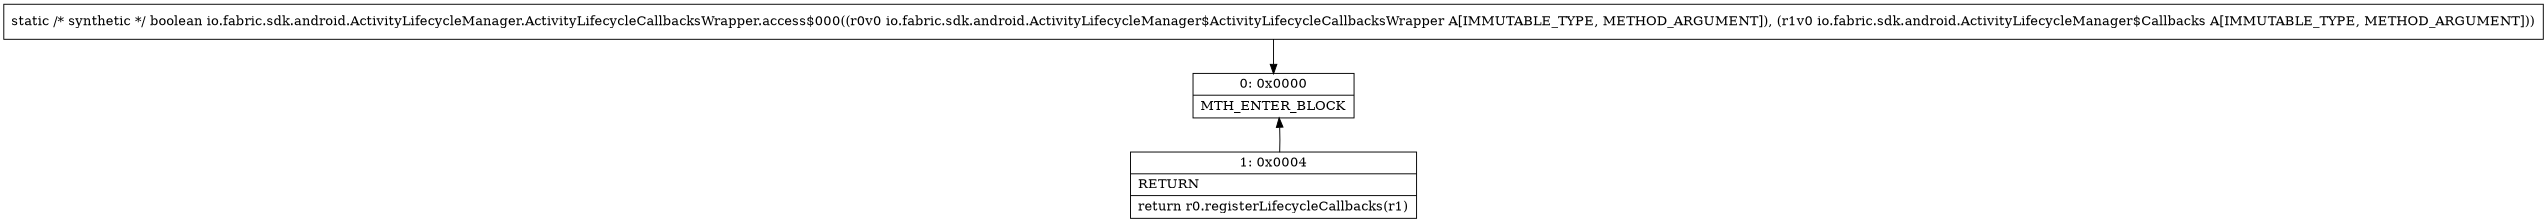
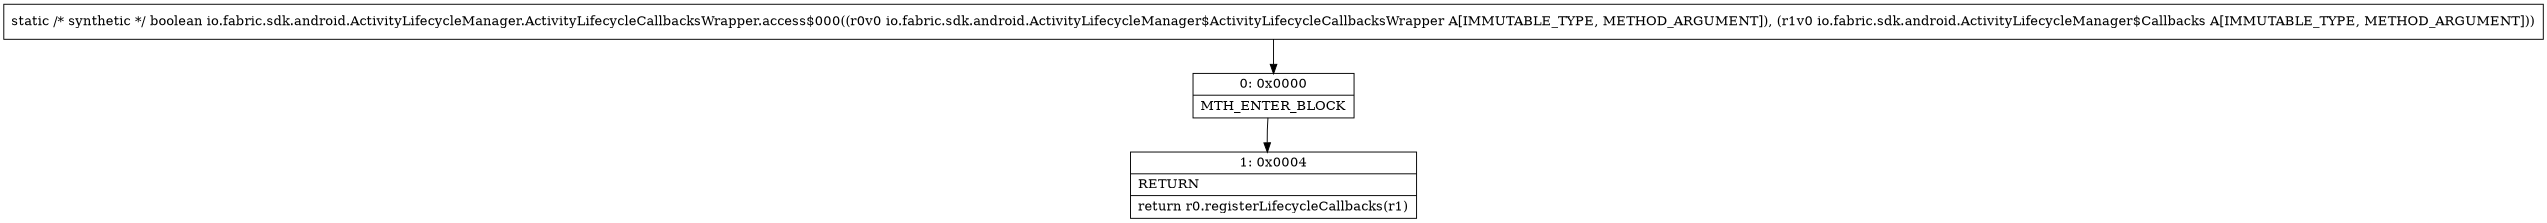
edge "1: 0x0004" -> "0: 0x0000": reversed
